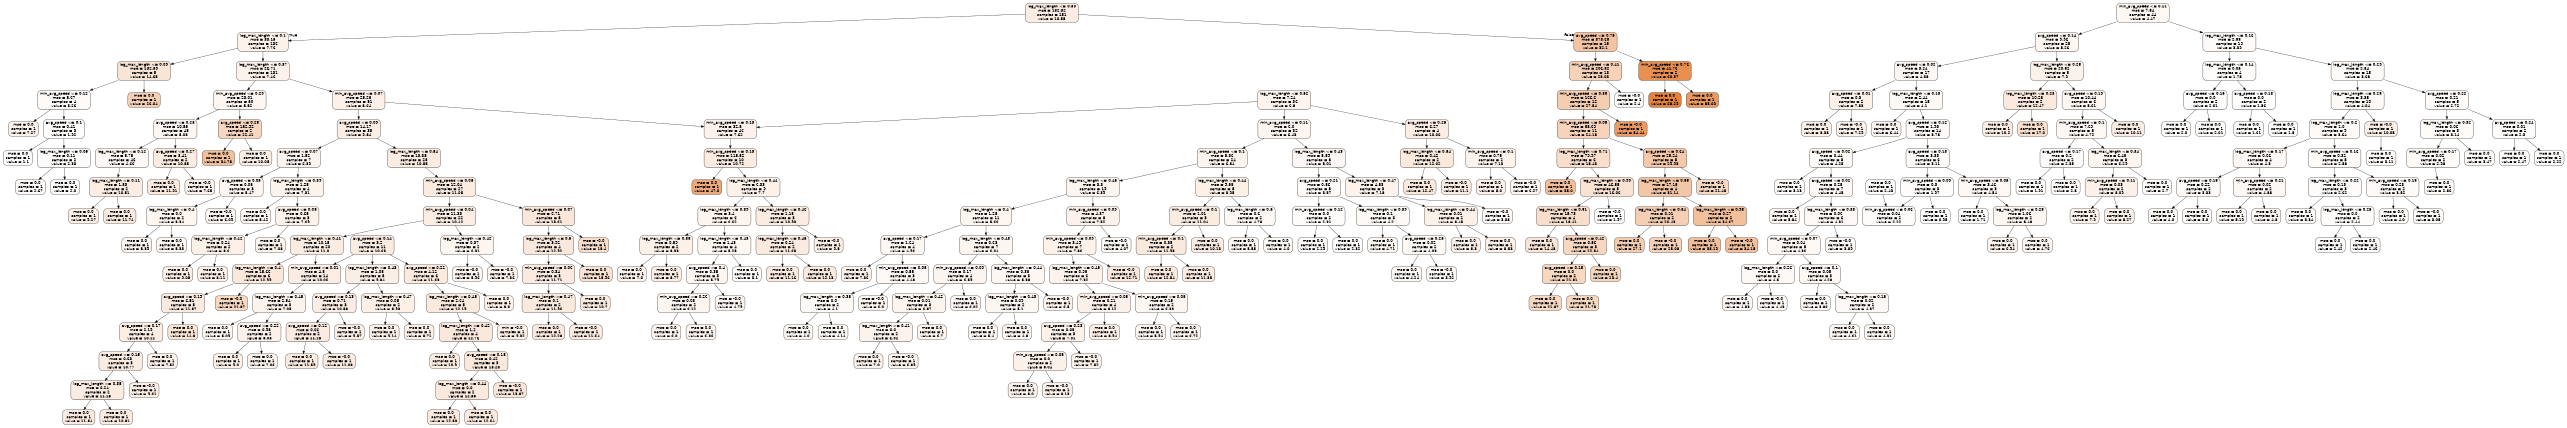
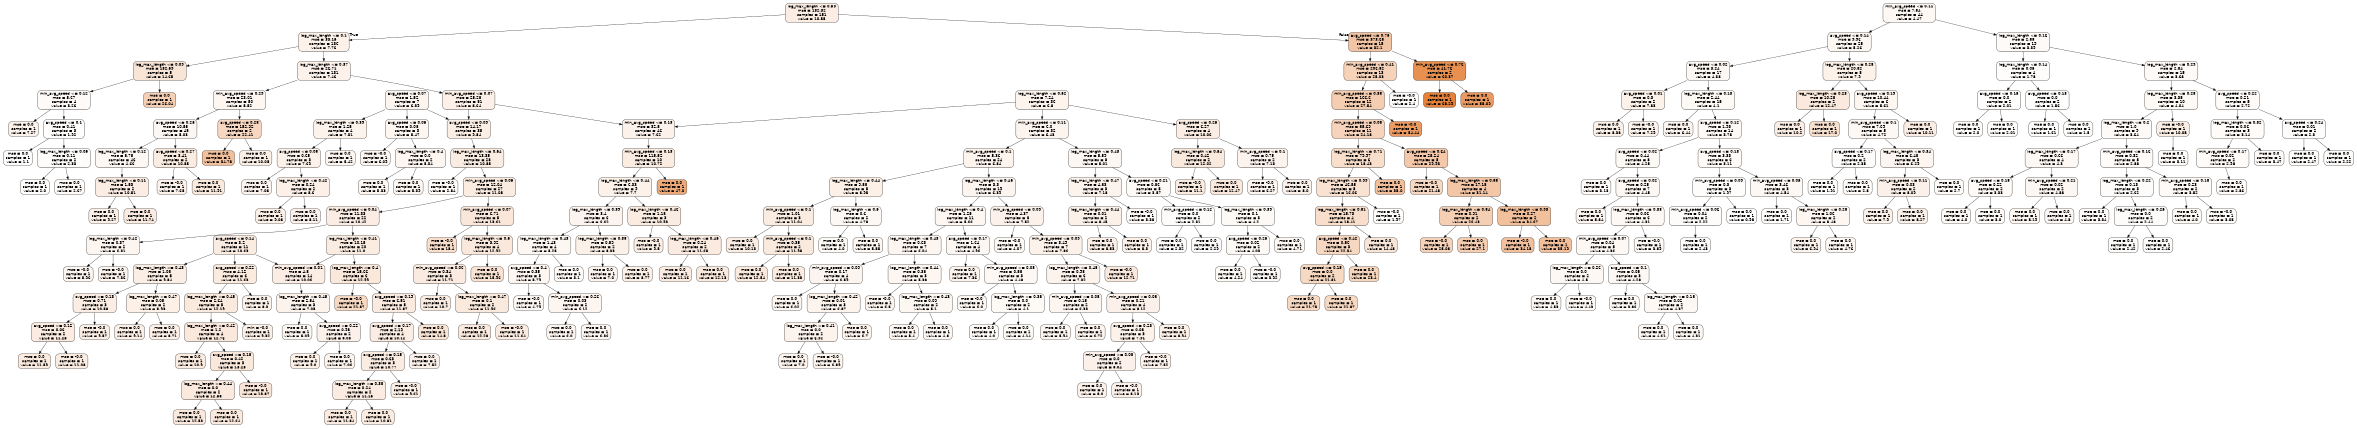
edge "avg_speed <= 0.09 mse = 14.17 samples = 35 value = 9.84" -> "avg_speed <= 0.07 mse = 1.52 samples = 7 value = 6.39": reversed
node "mse = -0.0 samples = 1 value = 2.84": added
edge "mse = 0.0 samples = 1 value = 2.43" -> "min_avg_speed <= 0.06 mse = 0.04 samples = 2 value = 2.22": reversed
